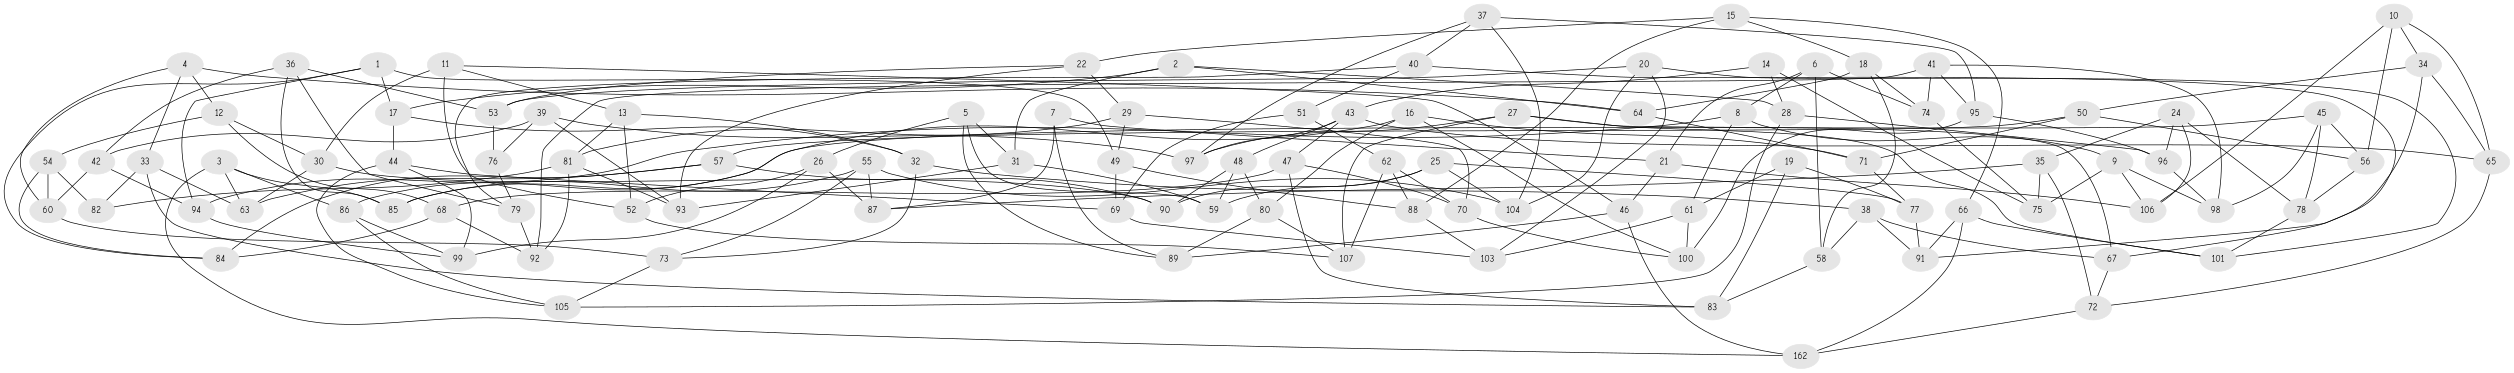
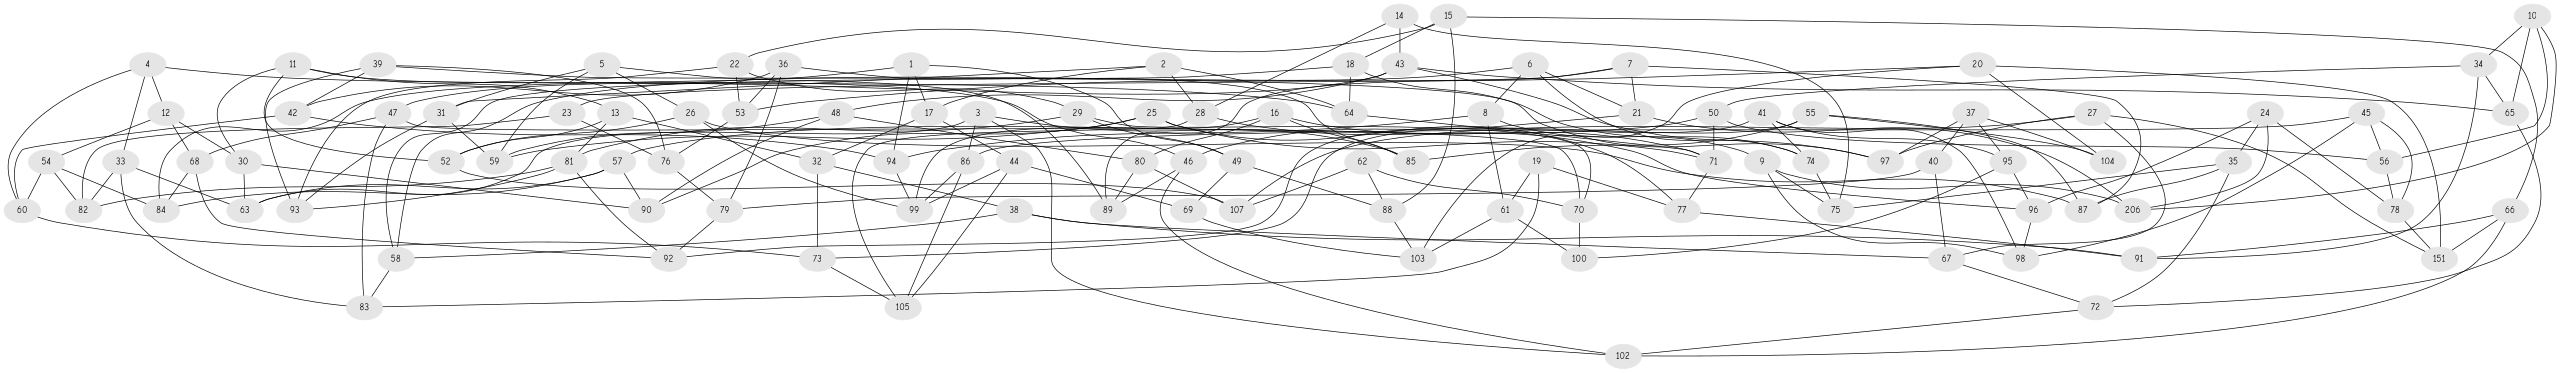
node "23": added
node "51": removed
edge "25" -- "104": now "25" -- "71"
edge "16" -- "100": now "16" -- "99"
node "106": label "106" -> "206"
node "101": label "101" -> "151"
node "162": label "162" -> "102"
